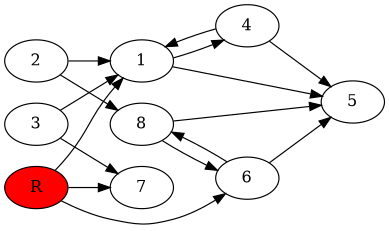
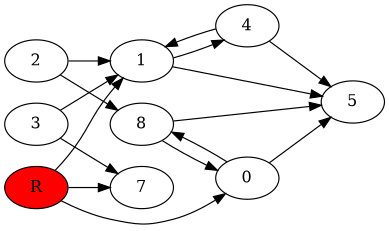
node "6": label "6" -> "0"
